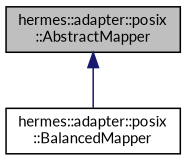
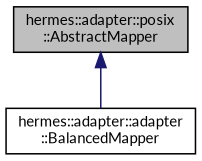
node "hermes::adapter::posix ::BalancedMapper": label "hermes::adapter::posix ::BalancedMapper" -> "hermes::adapter::adapter ::BalancedMapper"
